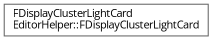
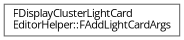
node "FDisplayClusterLightCard EditorHelper::FDisplayClusterLightCard": label "FDisplayClusterLightCard EditorHelper::FDisplayClusterLightCard" -> "FDisplayClusterLightCard EditorHelper::FAddLightCardArgs"
